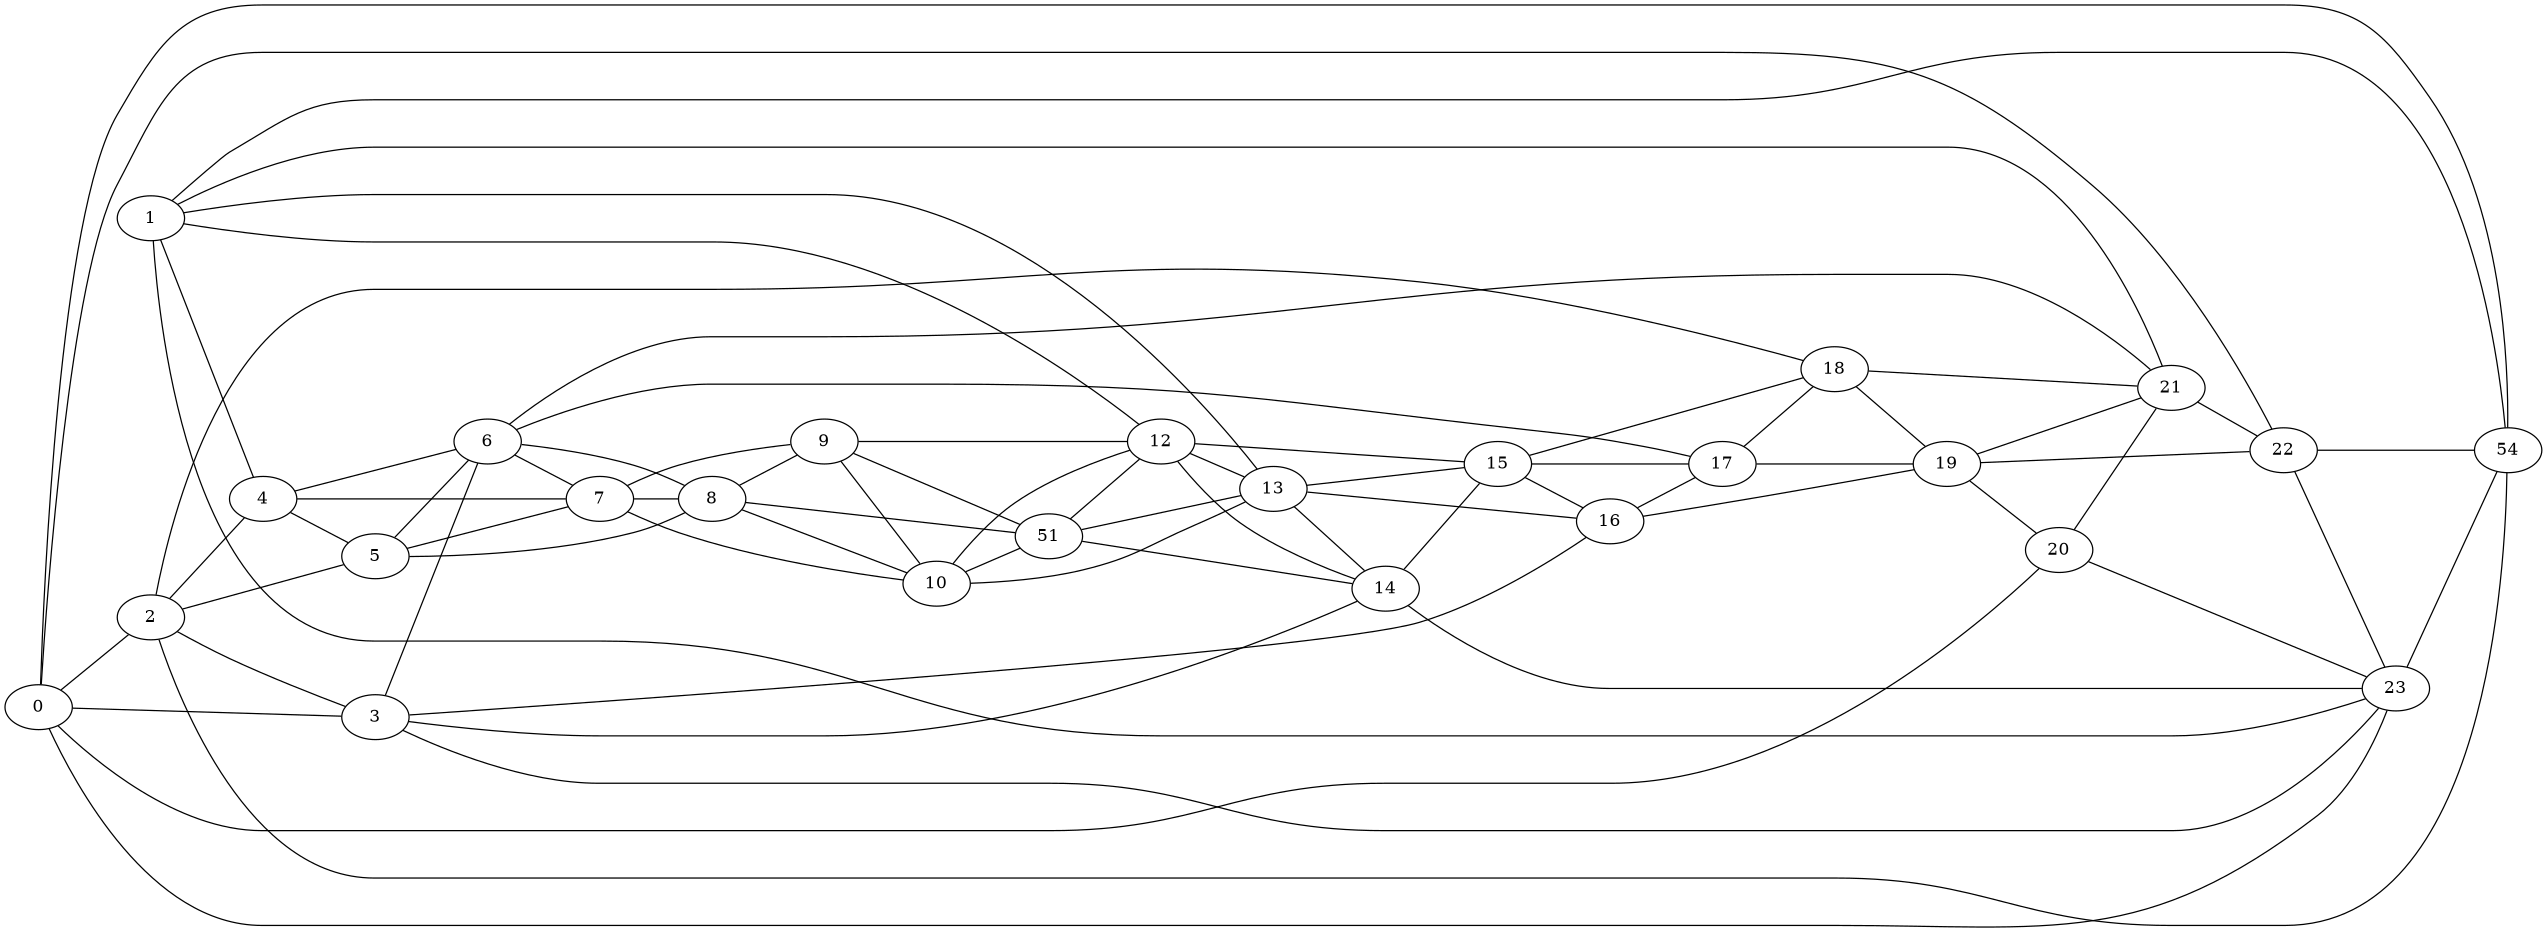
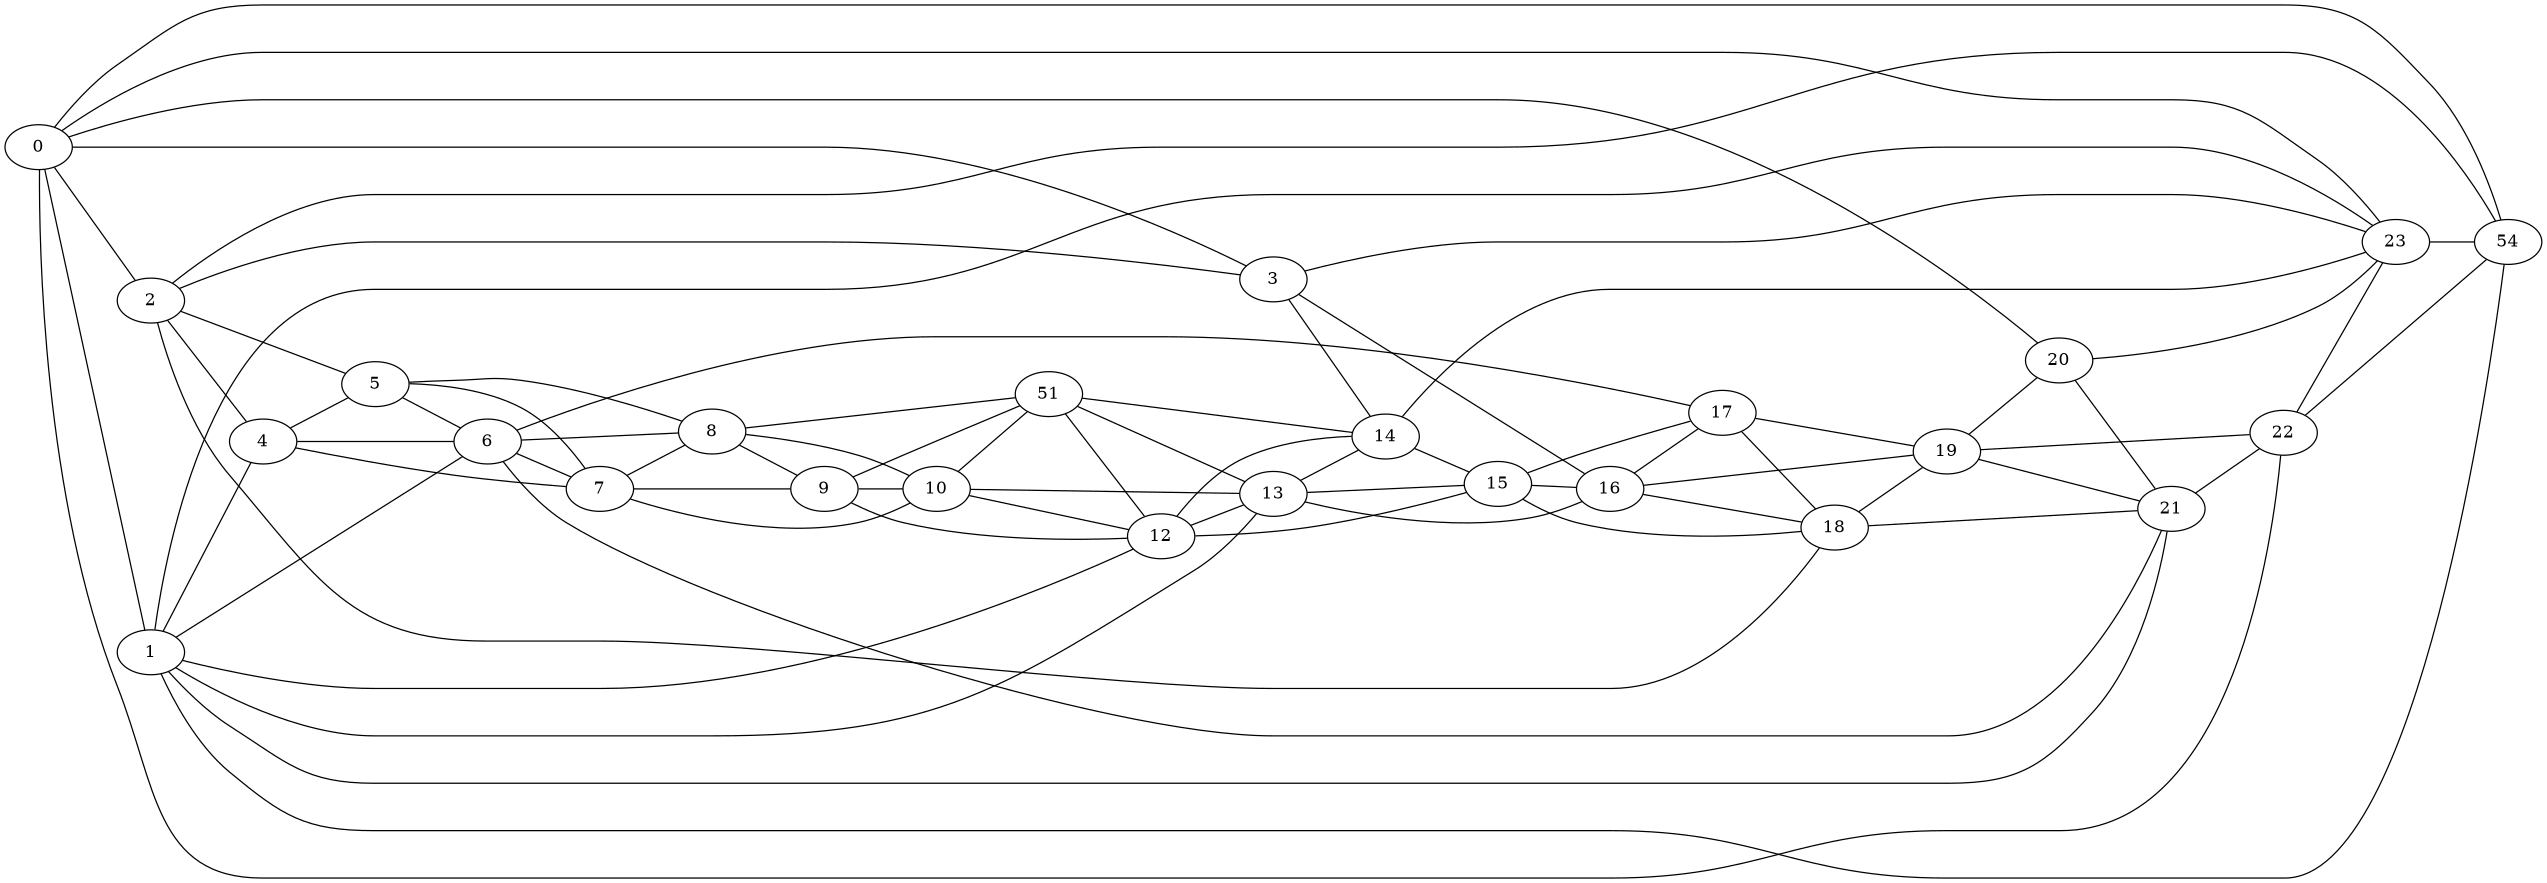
edge "0" -- "1": added
edge "16" -- "18": added
edge "6" -- "3": now "6" -- "1"
